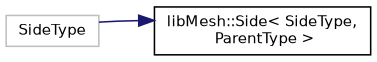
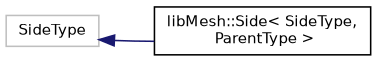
edge "SideType" -> "libMesh::Side< SideType, ParentType >": reversed
